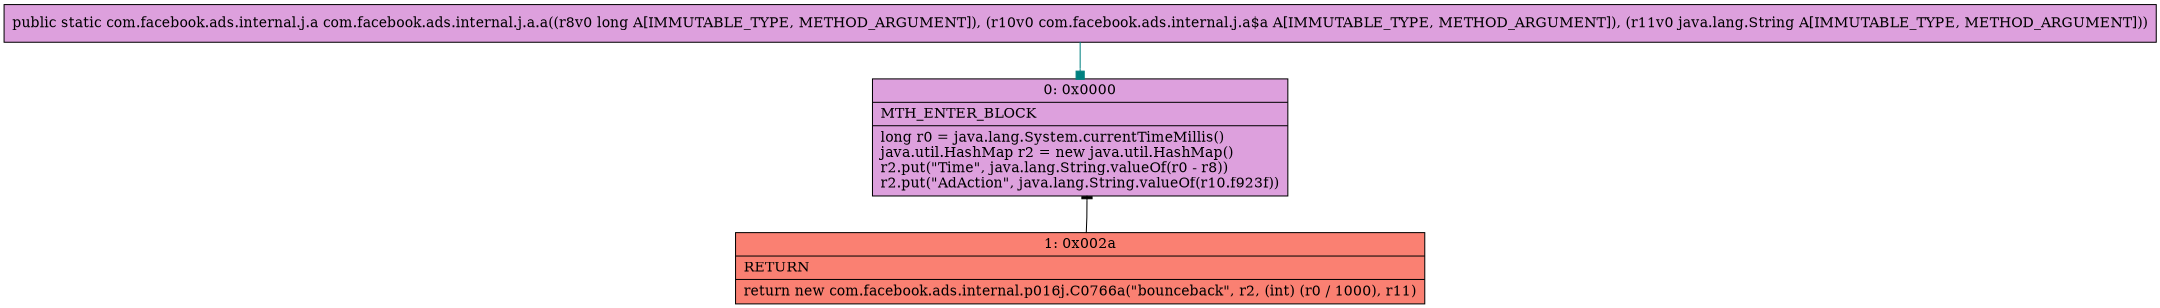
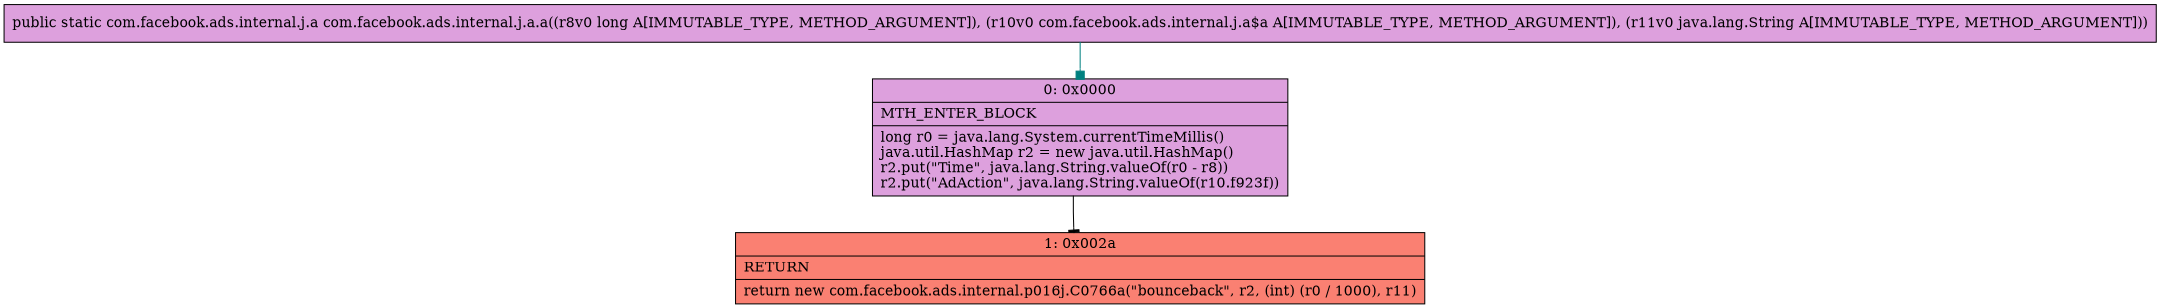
edge "1: 0x002a" -> "0: 0x0000": reversed
